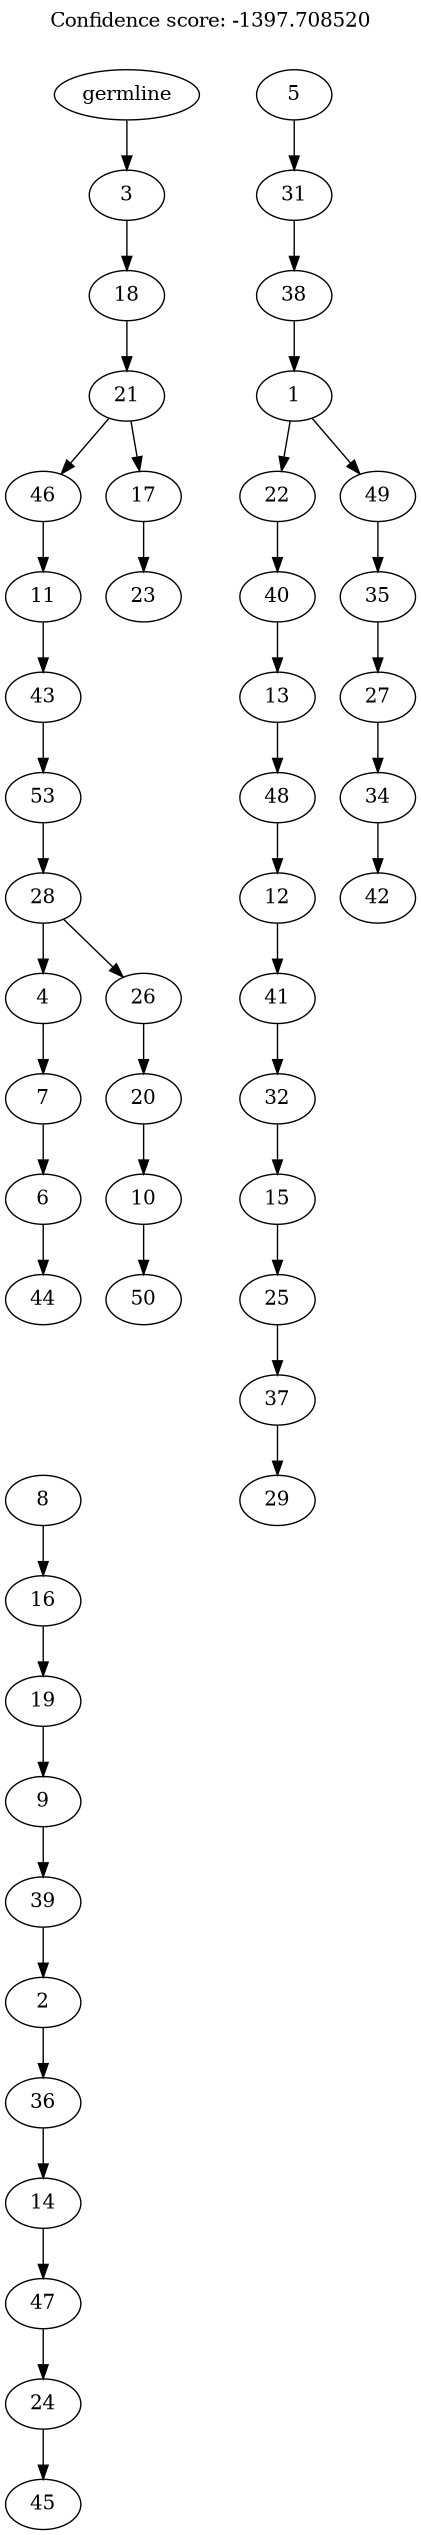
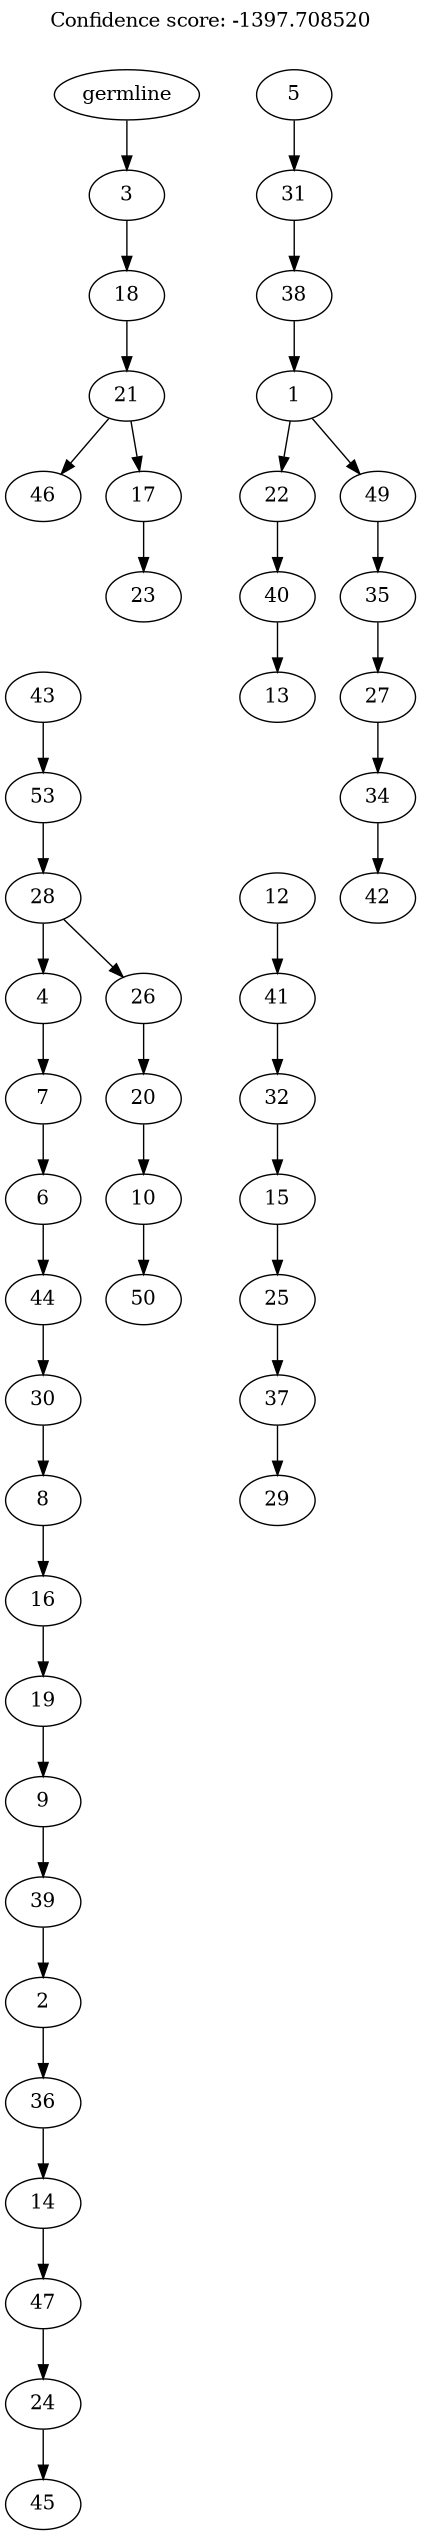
node "11": removed
node "48": removed
node "30": added
